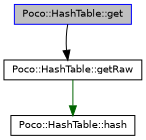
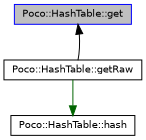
edge "Poco::HashTable::get" -> "Poco::HashTable::getRaw": reversed
